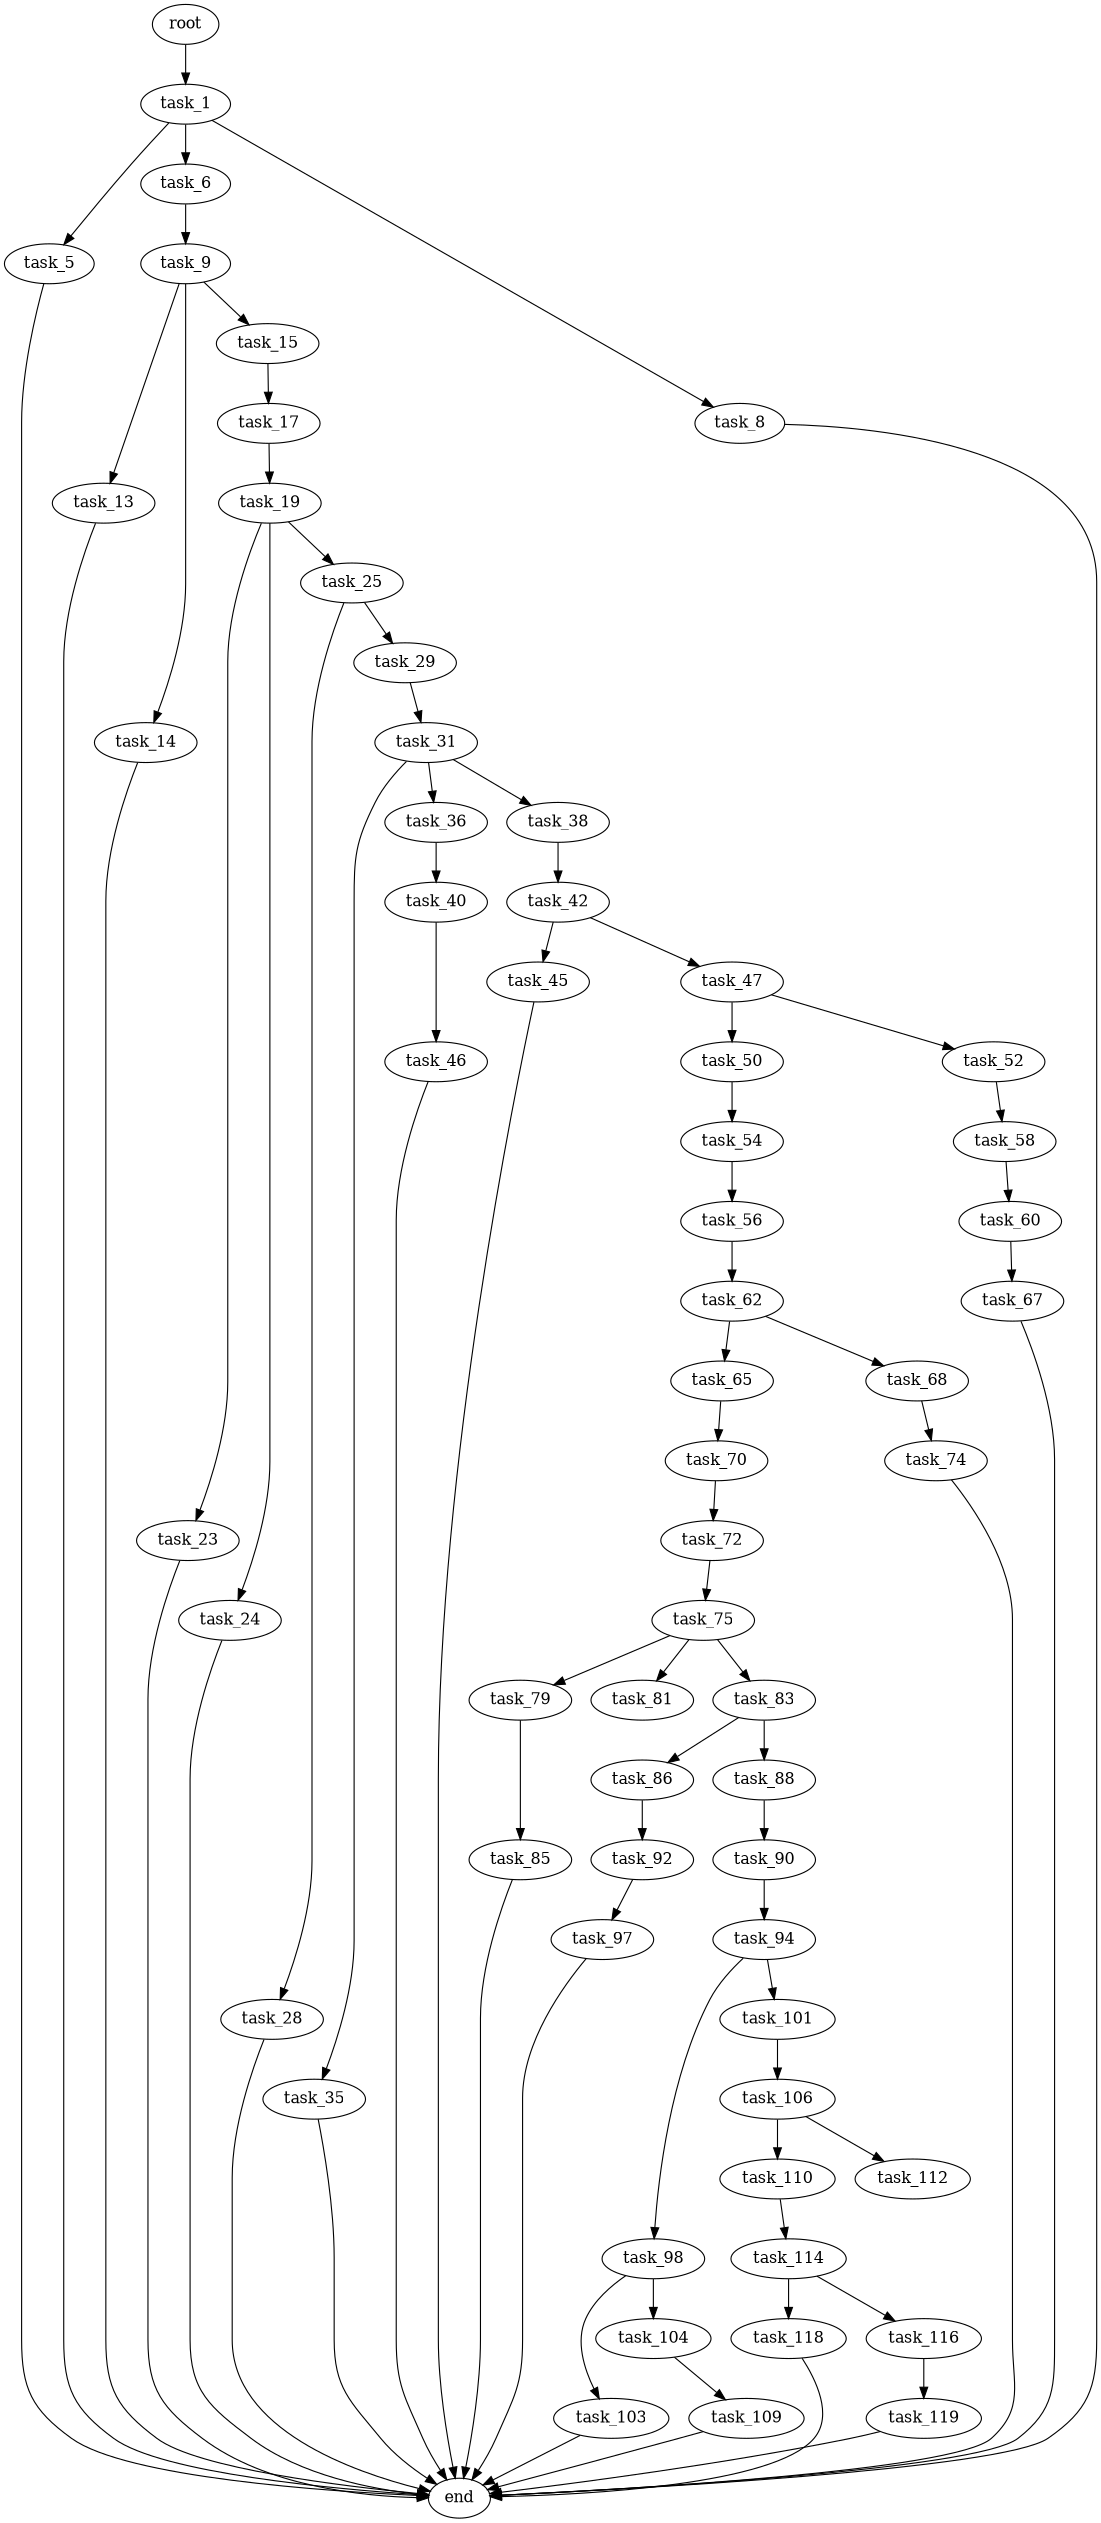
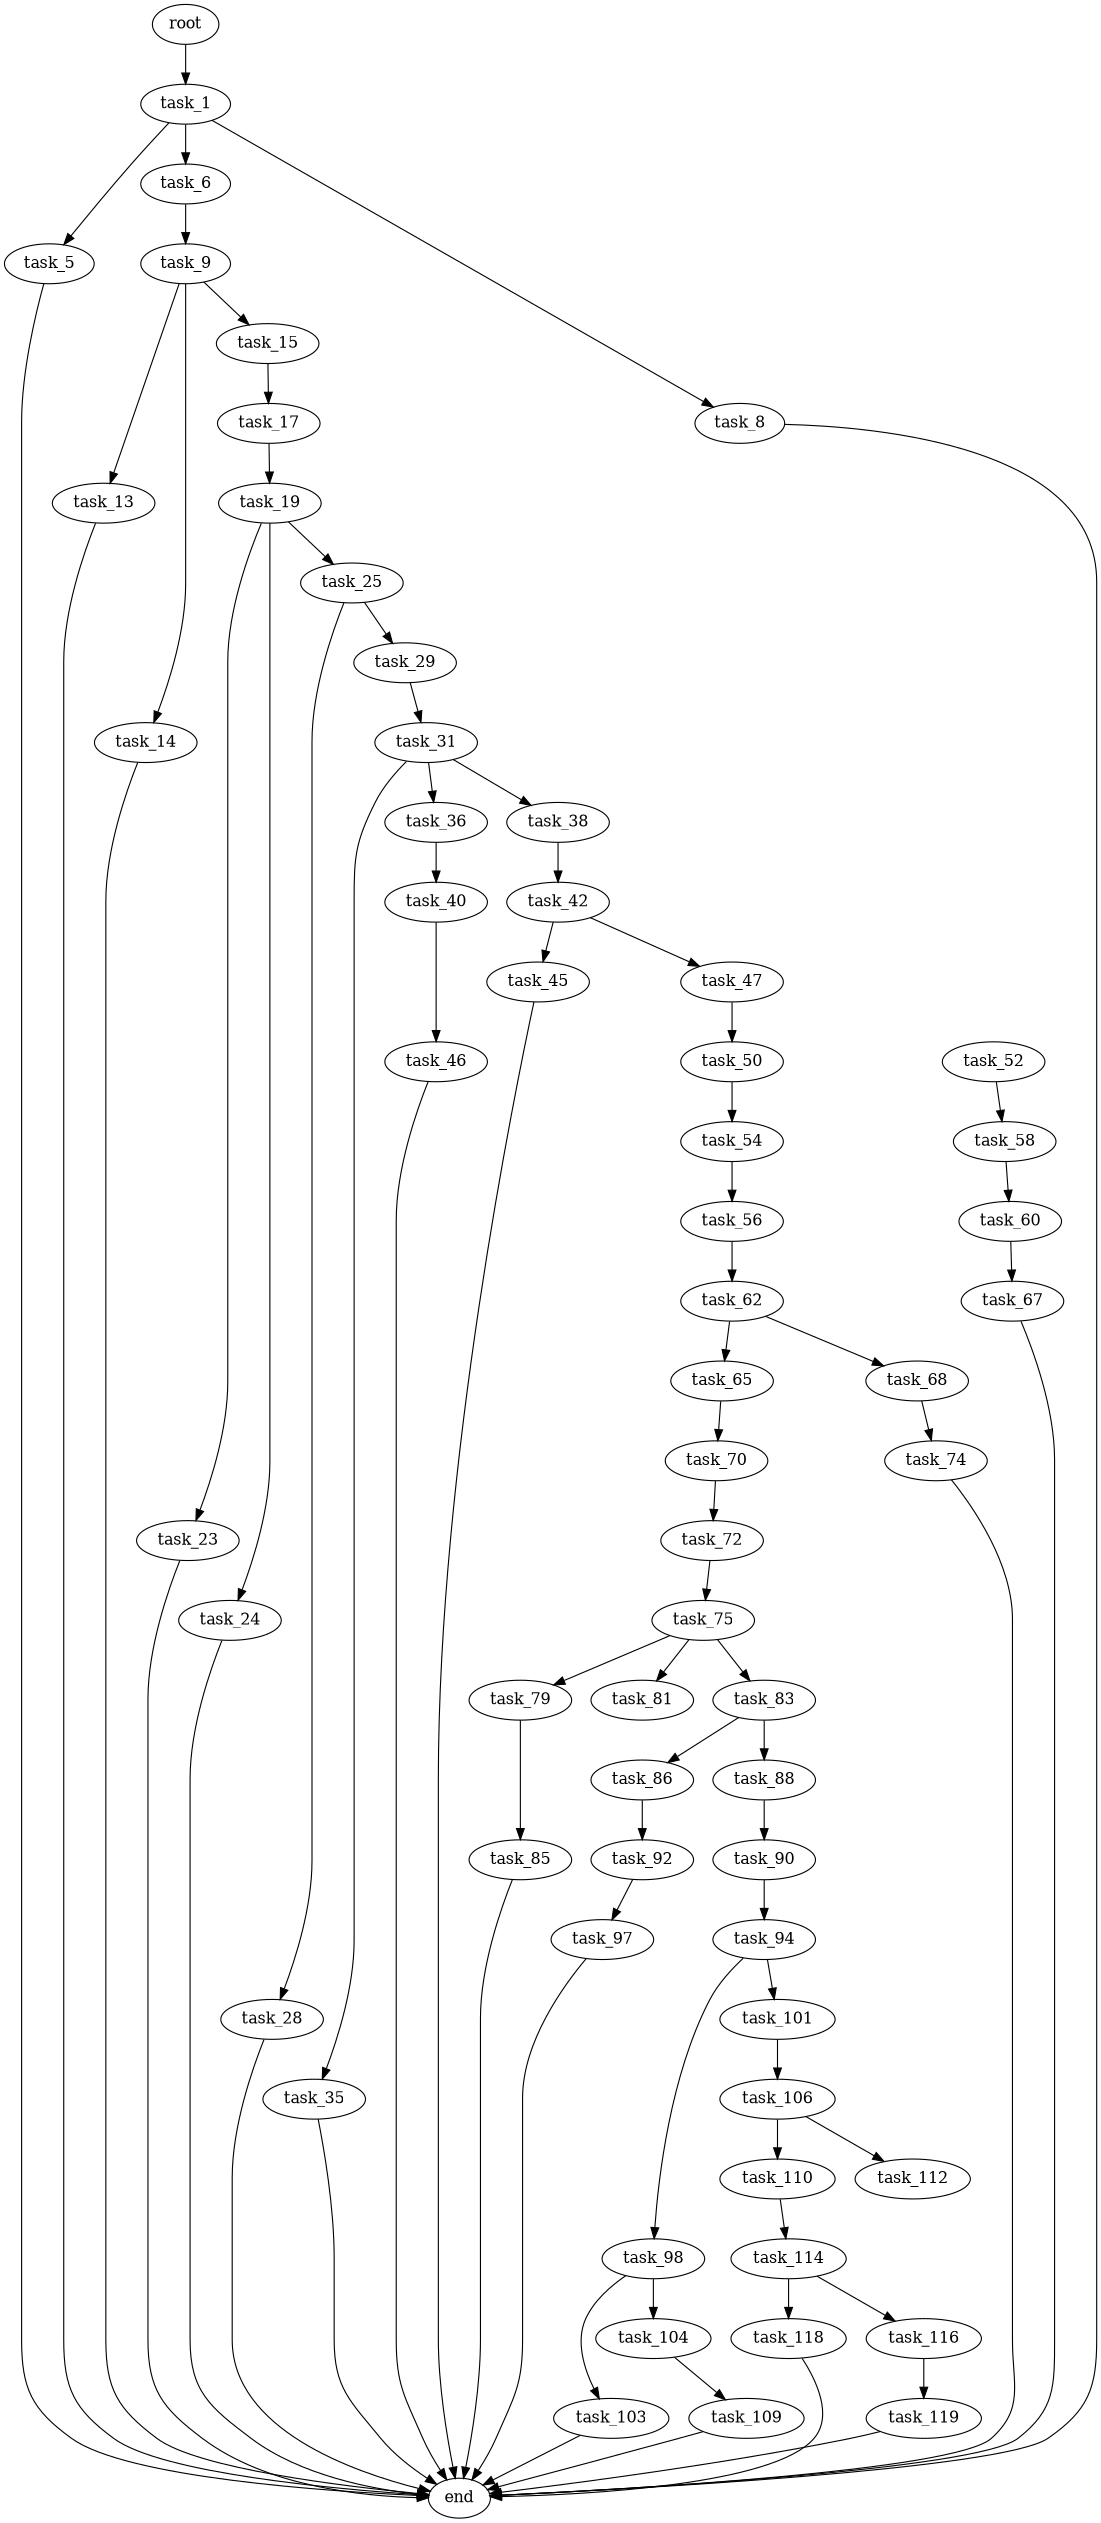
edge "task_47" -> "task_52": removed
